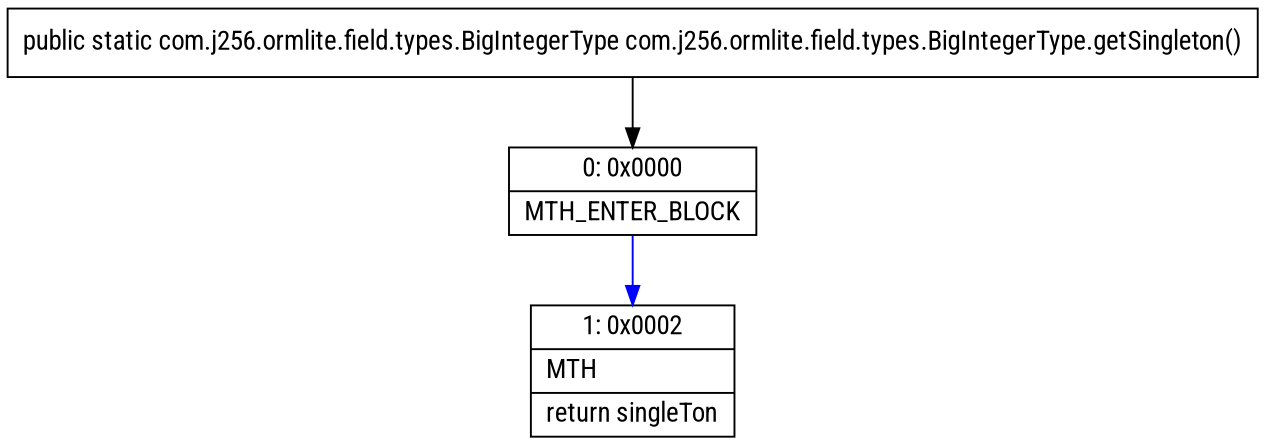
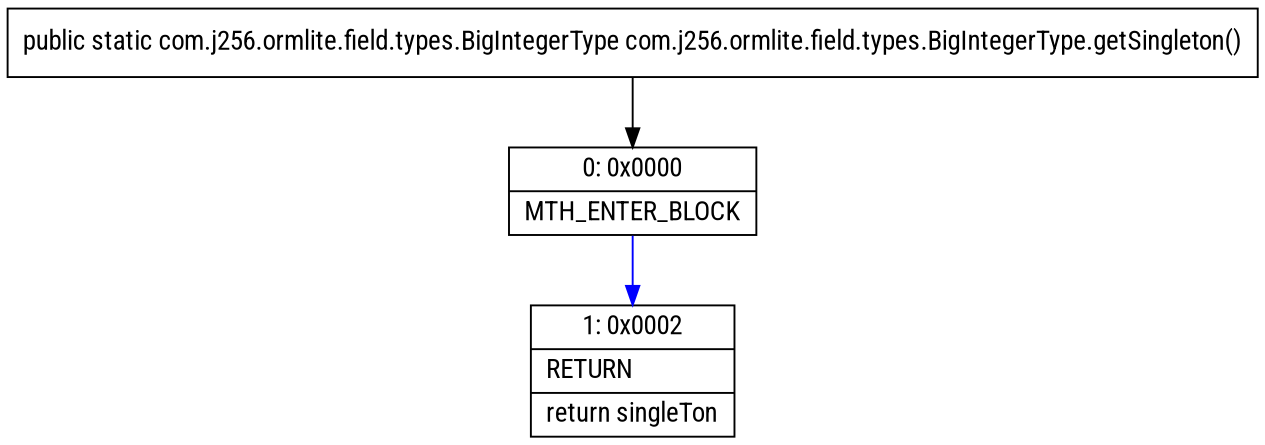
node "1: 0x0002": text "MTH" -> "RETURN"
